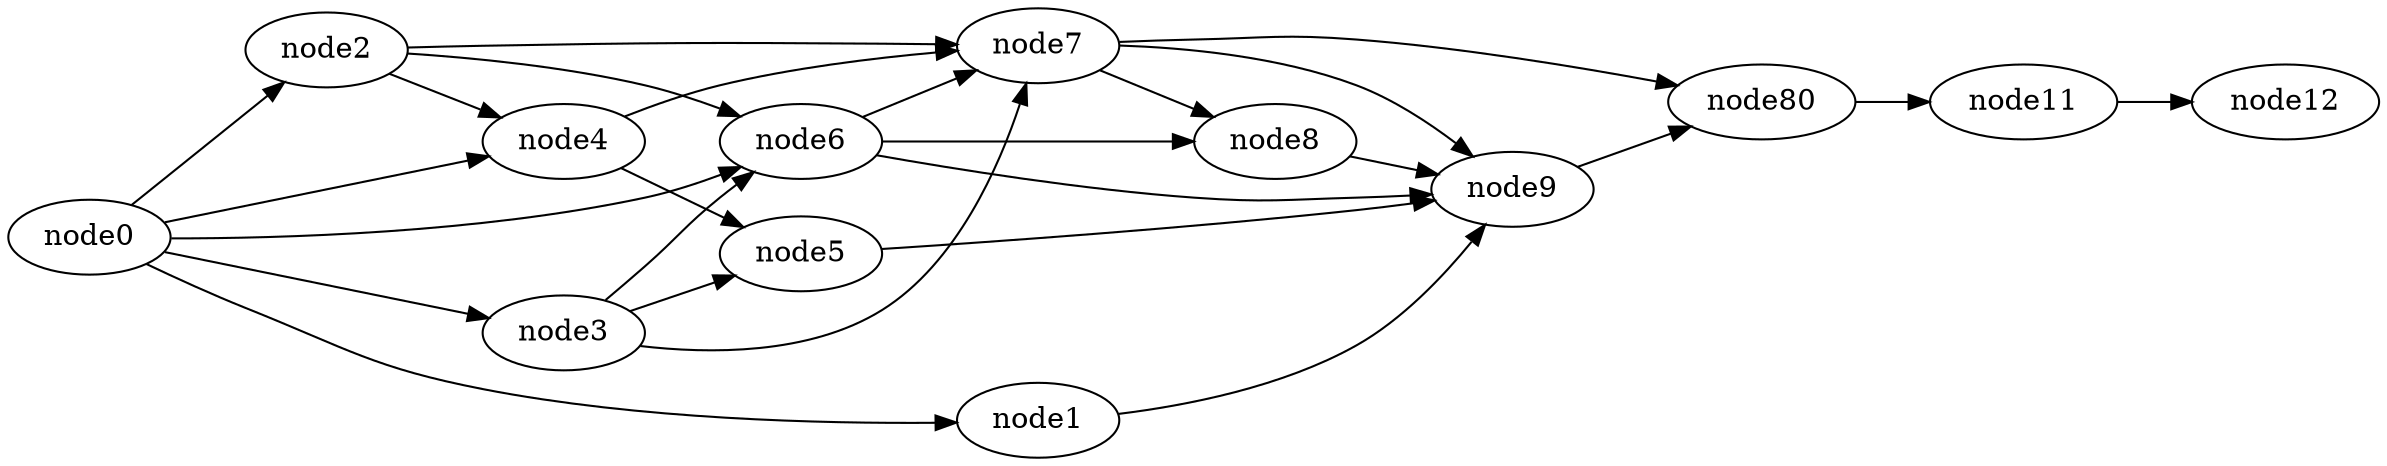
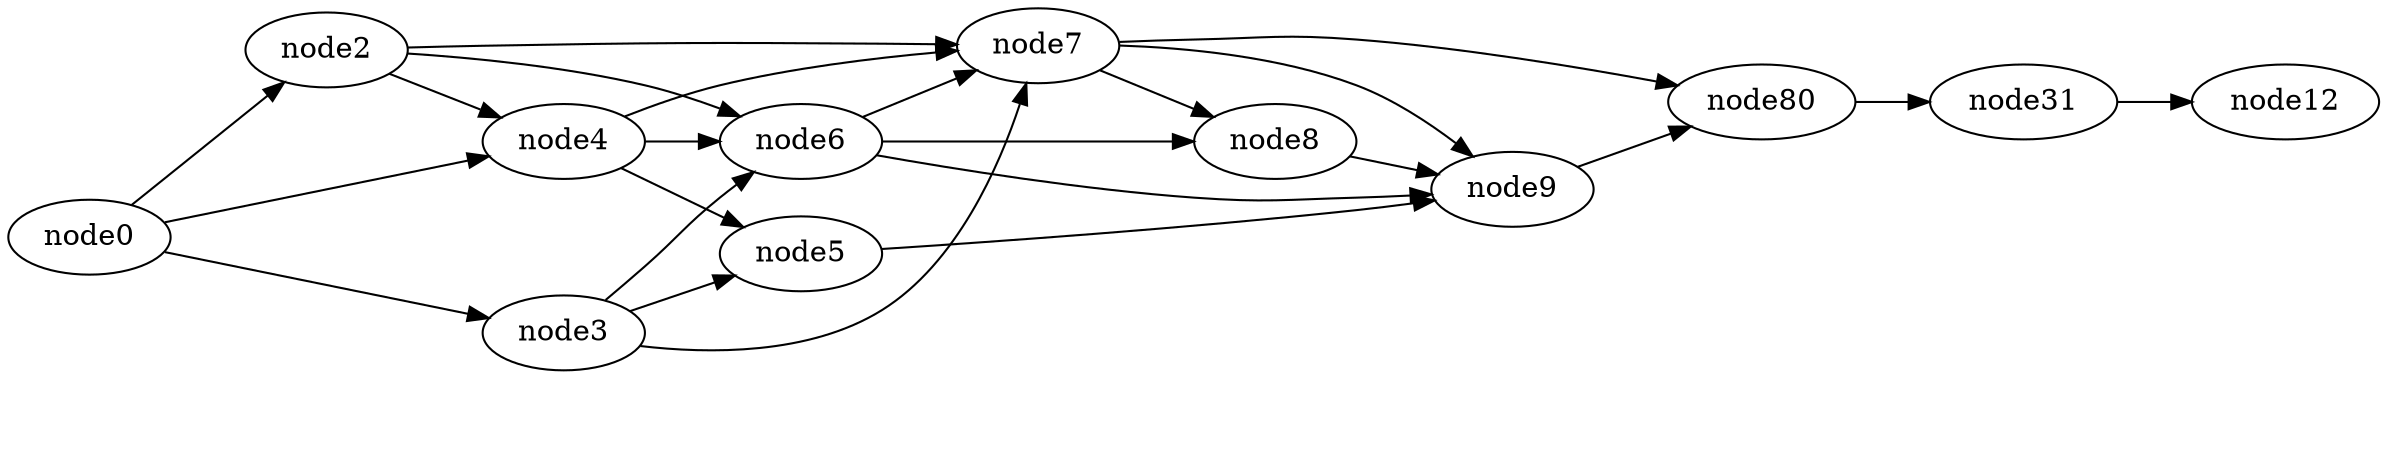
node "node11": label "node11" -> "node31"
edge "node0" -> "node6": now "node4" -> "node6"
node "node1": removed
